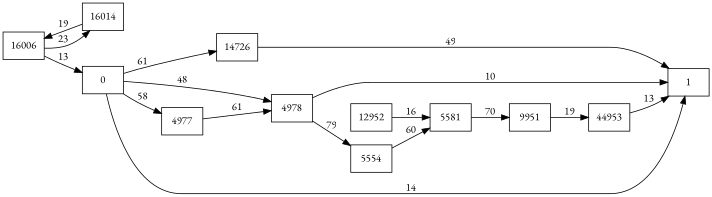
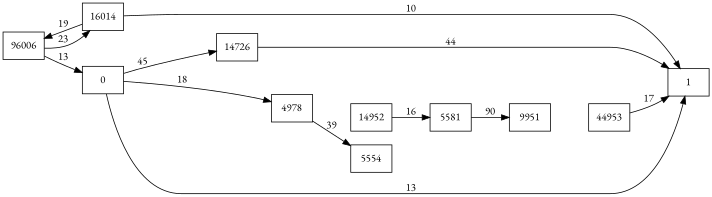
edge "14726" -> "1": label "49" -> "44"
node "16006": label "16006" -> "96006"
edge "0" -> "14726": label "61" -> "45"
edge "0" -> "4978": label "48" -> "18"
edge "4978" -> "1": now "16014" -> "1"
edge "44953" -> "1": label "13" -> "17"
edge "5581" -> "9951": label "70" -> "90"
node "12952": label "12952" -> "14952"
edge "9951" -> "44953": removed, label "19"
node "4977": removed
edge "4978" -> "5554": label "79" -> "39"
edge "5554" -> "5581": removed, label "60"
edge "0" -> "1": label "14" -> "13"
